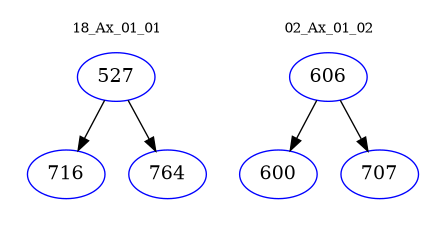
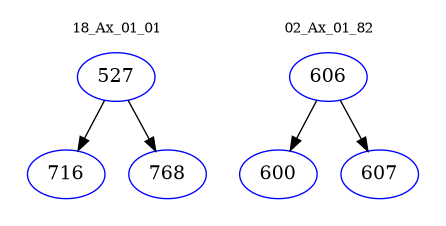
cluster "02_Ax_01_02": label "02_Ax_01_02" -> "02_Ax_01_82"
node "764": label "764" -> "768"
node "707": label "707" -> "607"
